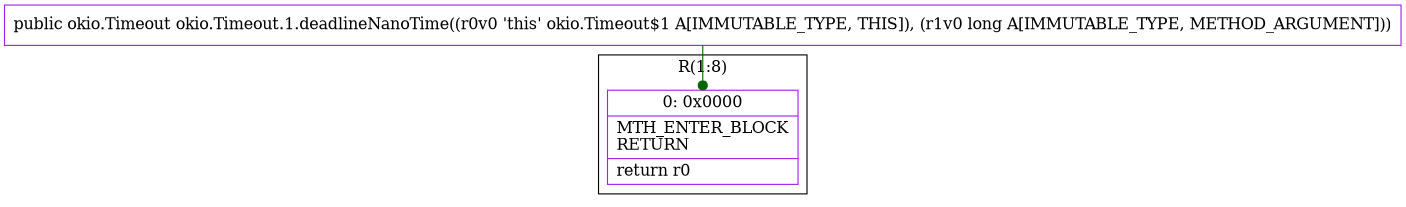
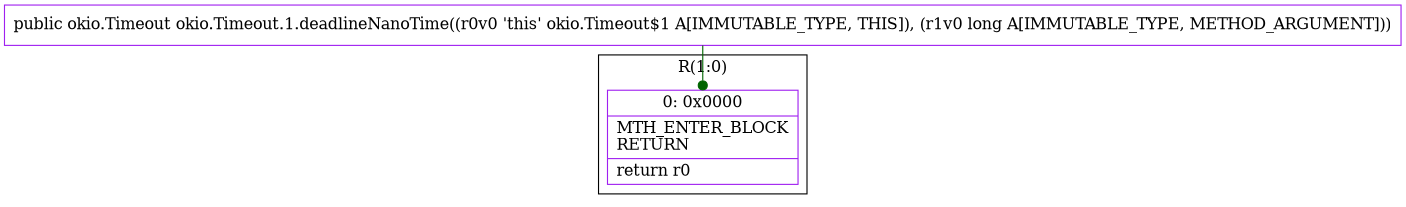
cluster "R(1:8)": label "R(1:8)" -> "R(1:0)"
